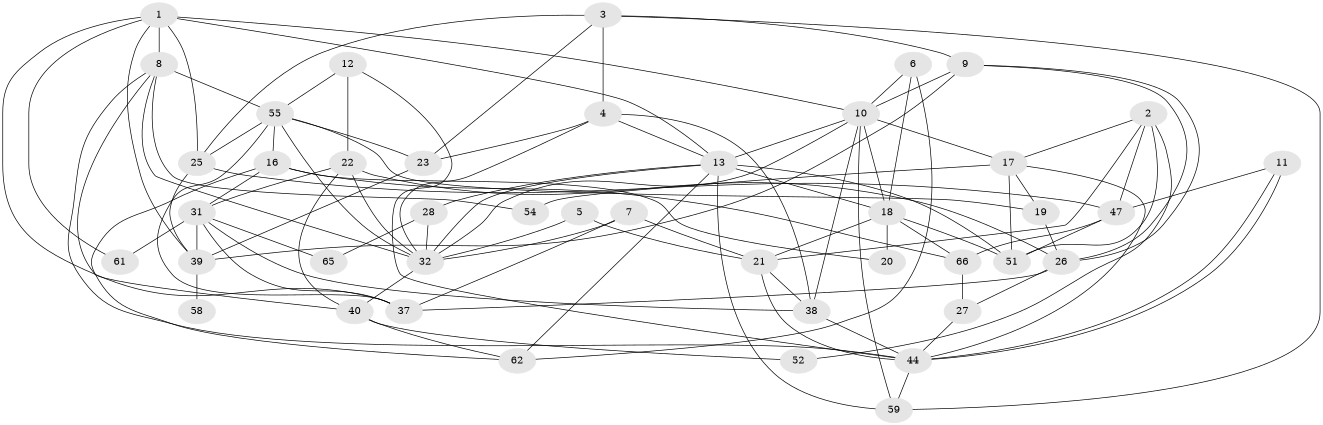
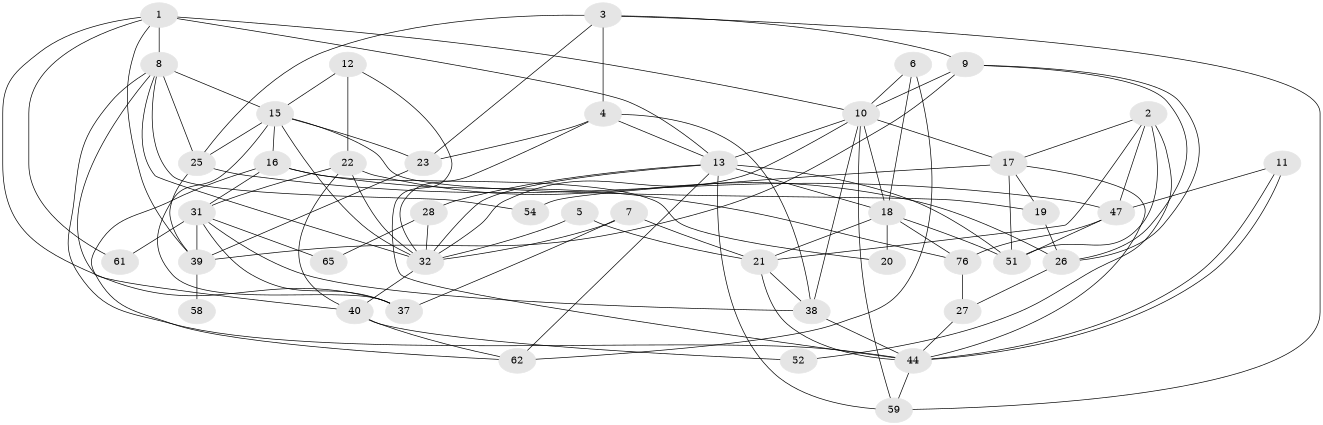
edge "1" -- "25": now "8" -- "25"
node "55": label "55" -> "15"
node "66": label "66" -> "76"
edge "26" -- "37": removed
